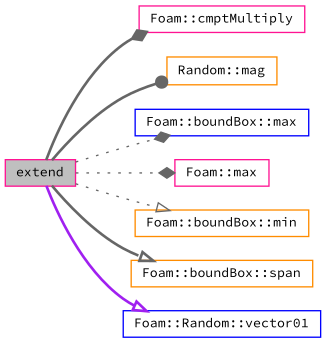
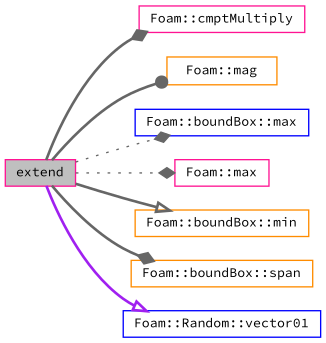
node "Random::mag": label "Random::mag" -> "Foam::mag"
edge "extend" -> "Foam::boundBox::min": style dotted -> bold
edge "extend" -> "Foam::boundBox::span": arrowhead onormal -> diamond
